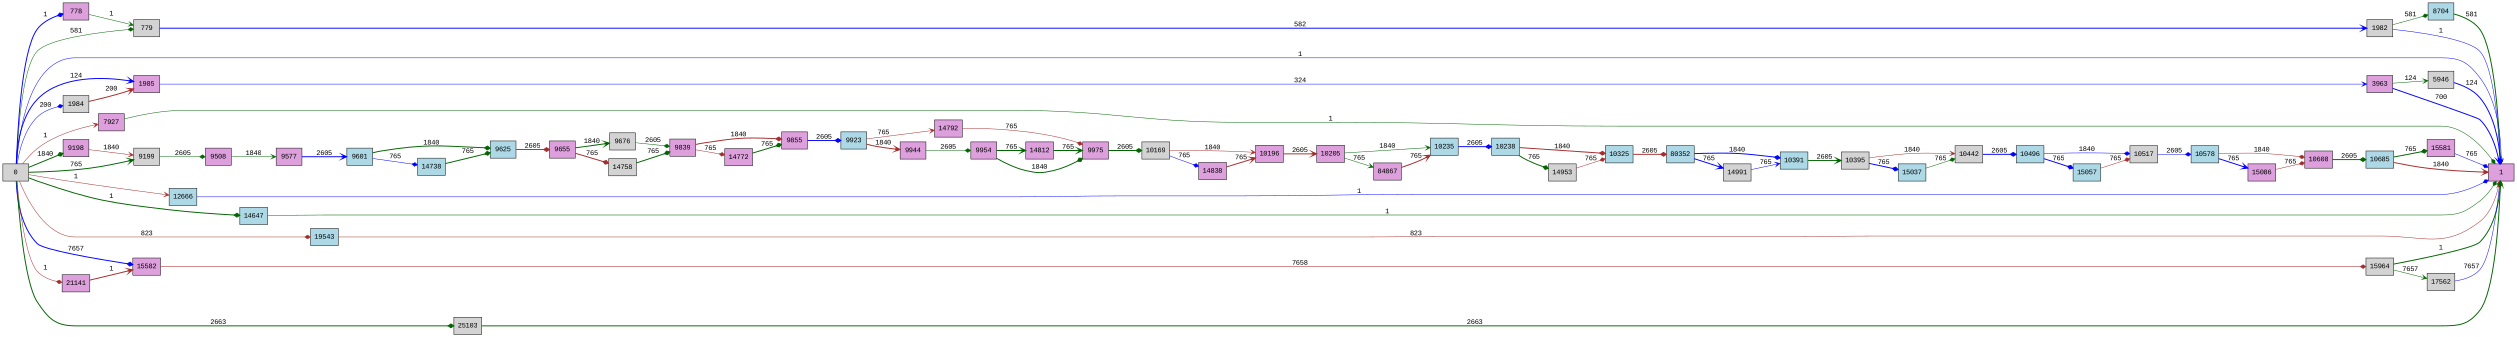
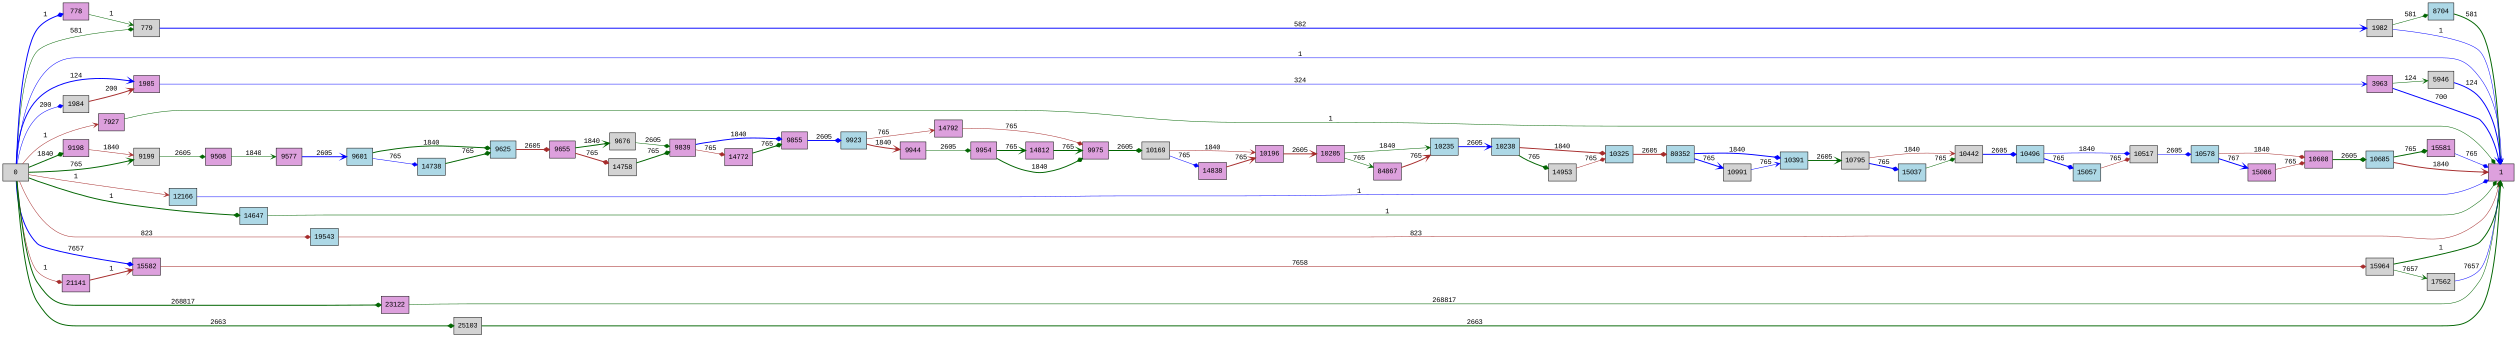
edge "9839" -> "9855": color brown -> blue
edge "10235" -> "10238": arrowhead diamond -> vee
edge "10578" -> "15086": label "765" -> "767"
node "10395": label "10395" -> "10795"
node "14991": label "14991" -> "10991"
node "12666": label "12666" -> "12166"
node "23122": added
